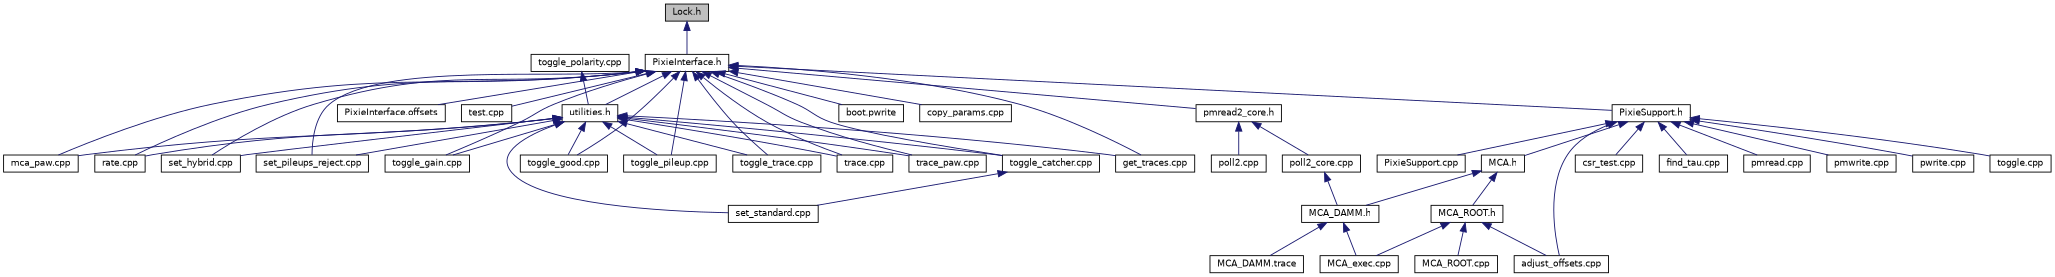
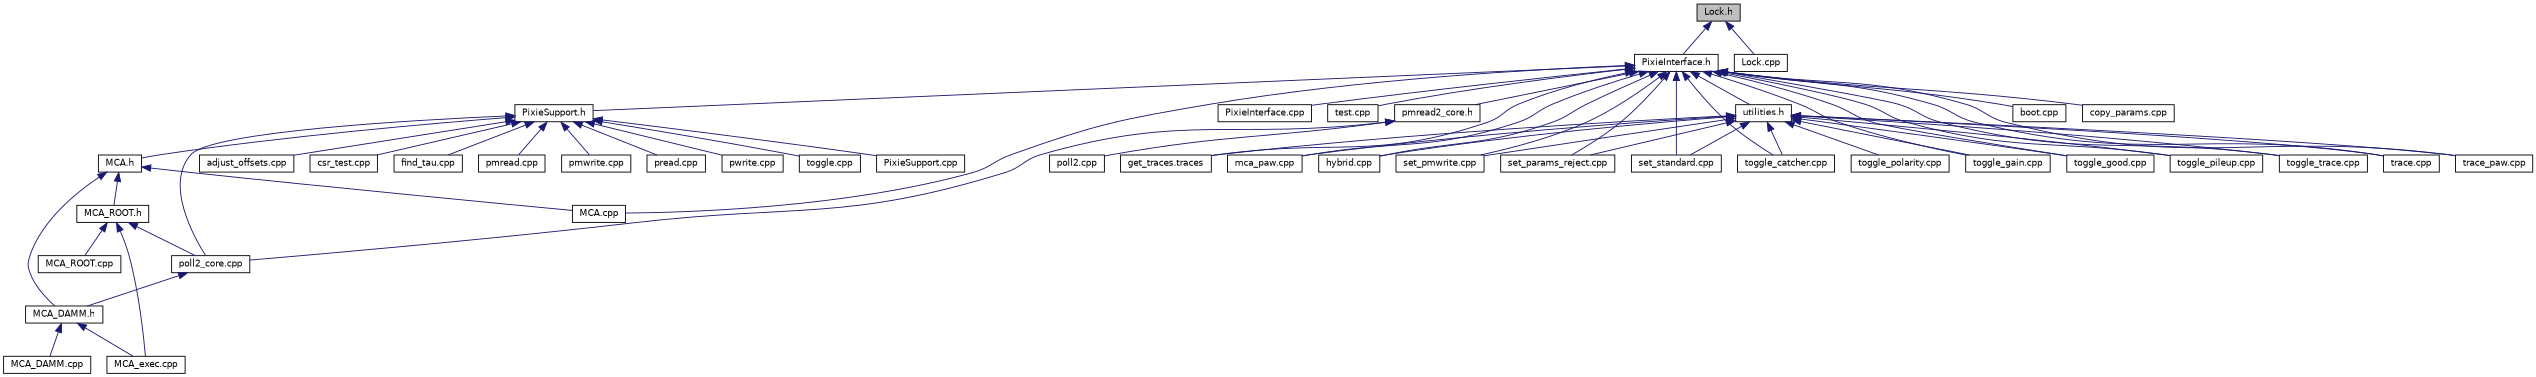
node "Lock.cpp": added
edge "utilities.h" -> "toggle_polarity.cpp": reversed
node "PixieInterface.offsets": label "PixieInterface.offsets" -> "PixieInterface.cpp"
node "boot.pwrite": label "boot.pwrite" -> "boot.cpp"
edge "poll2_core.cpp" -> "PixieSupport.h": added
node "rate.cpp": label "rate.cpp" -> "hybrid.cpp"
node "set_hybrid.cpp": label "set_hybrid.cpp" -> "set_pmwrite.cpp"
node "set_pileups_reject.cpp": label "set_pileups_reject.cpp" -> "set_params_reject.cpp"
node "pread.cpp": added
node "get_traces.cpp": label "get_traces.cpp" -> "get_traces.traces"
edge "set_standard.cpp" -> "toggle_catcher.cpp": now "set_standard.cpp" -> "PixieInterface.h"
node "MCA.cpp": added
edge "adjust_offsets.cpp" -> "MCA_ROOT.h": now "poll2_core.cpp" -> "MCA_ROOT.h"
node "MCA_DAMM.trace": label "MCA_DAMM.trace" -> "MCA_DAMM.cpp"
